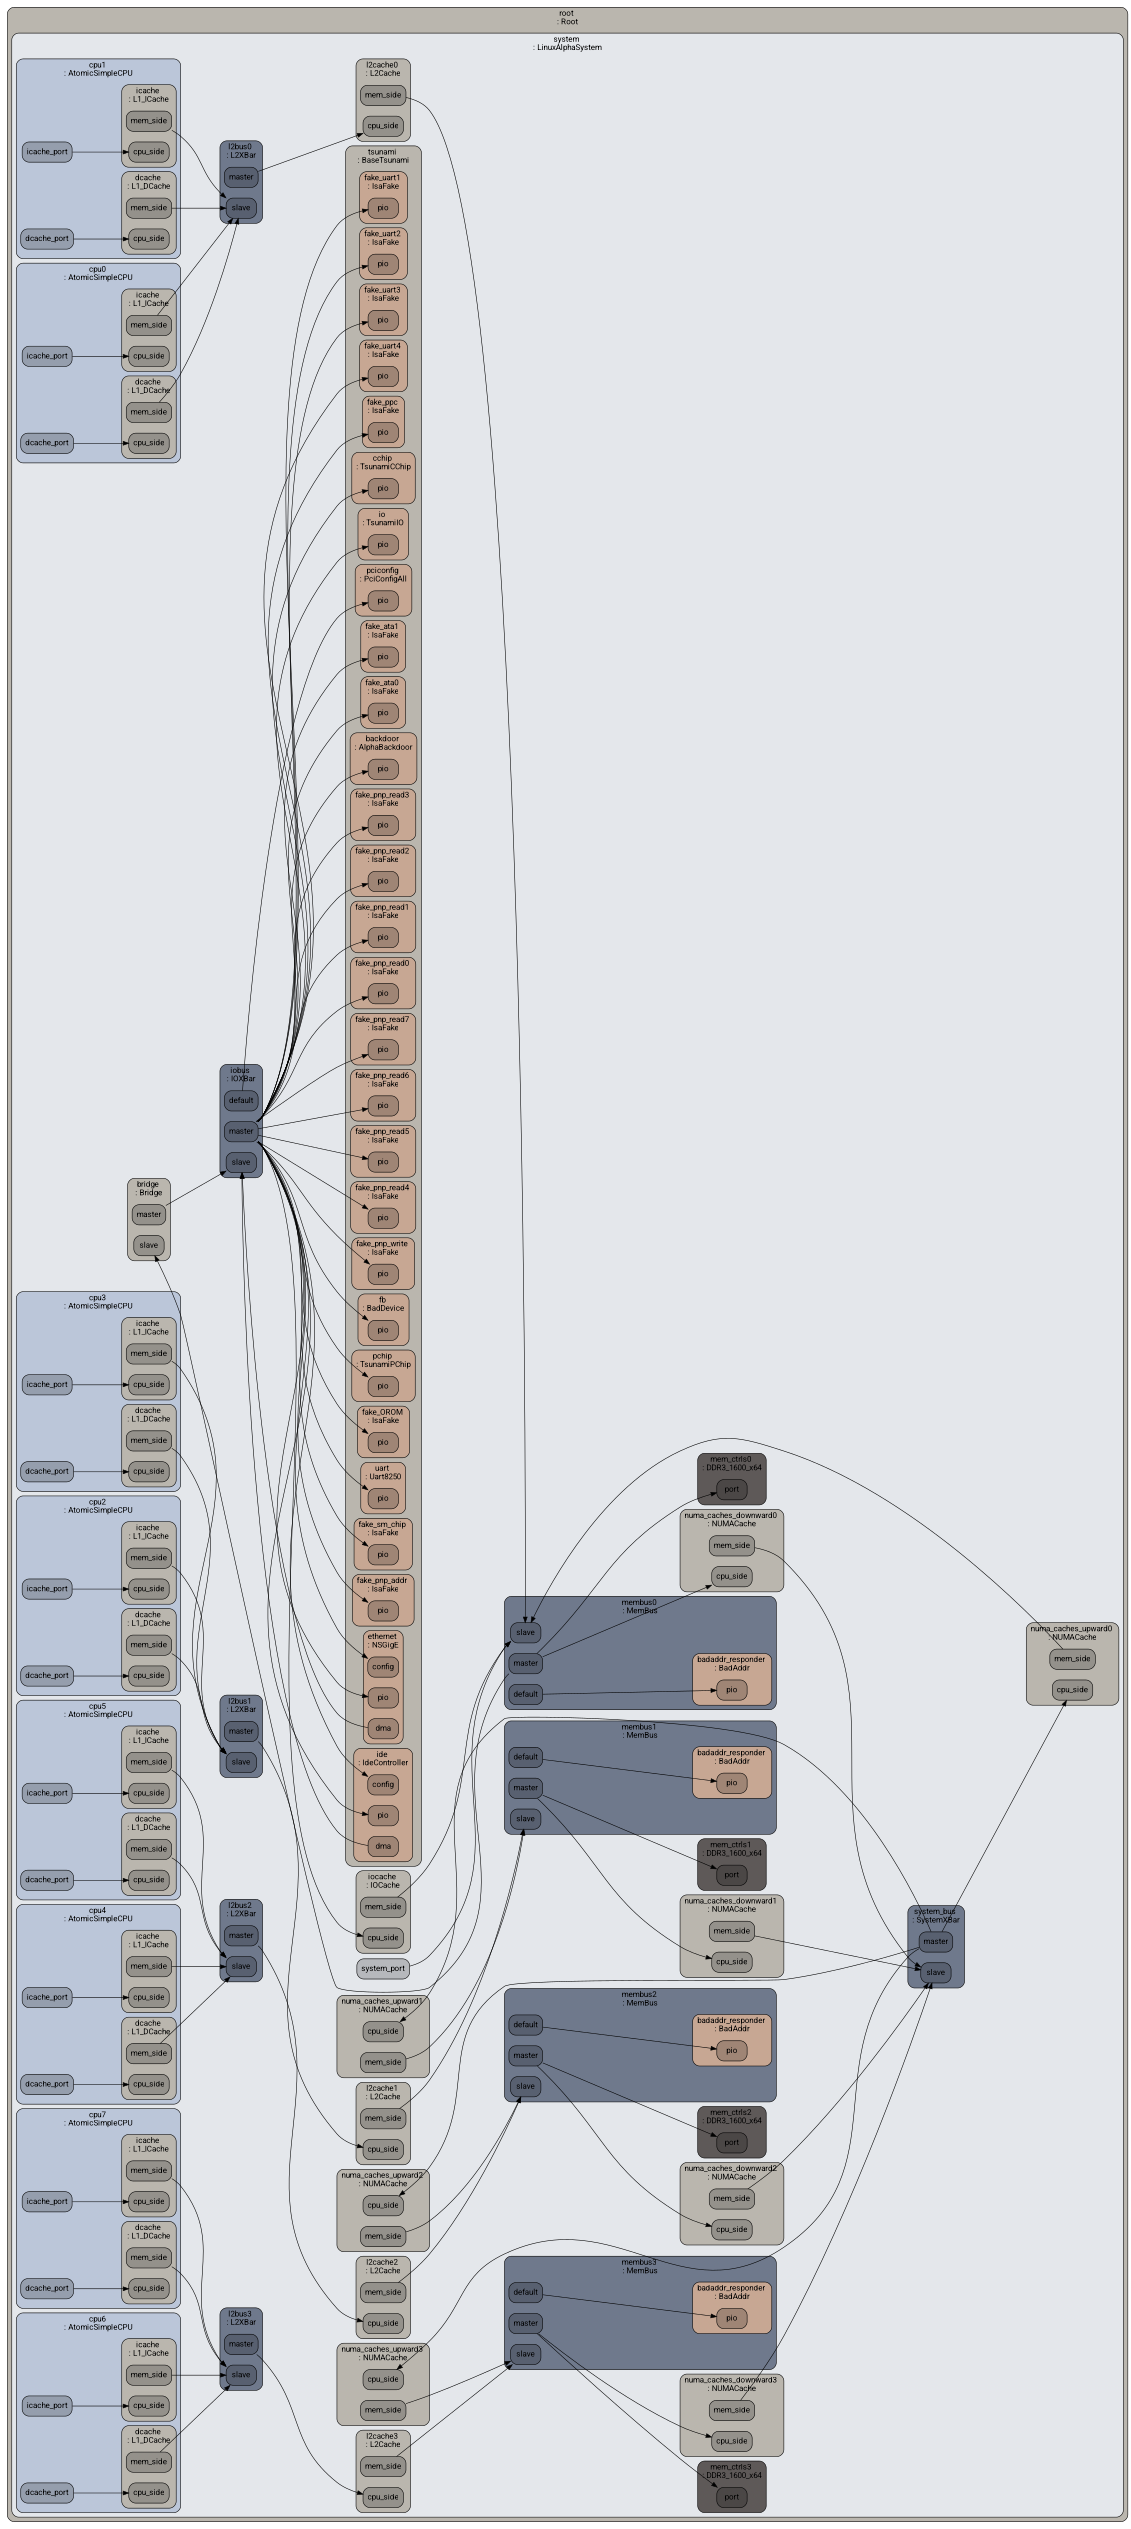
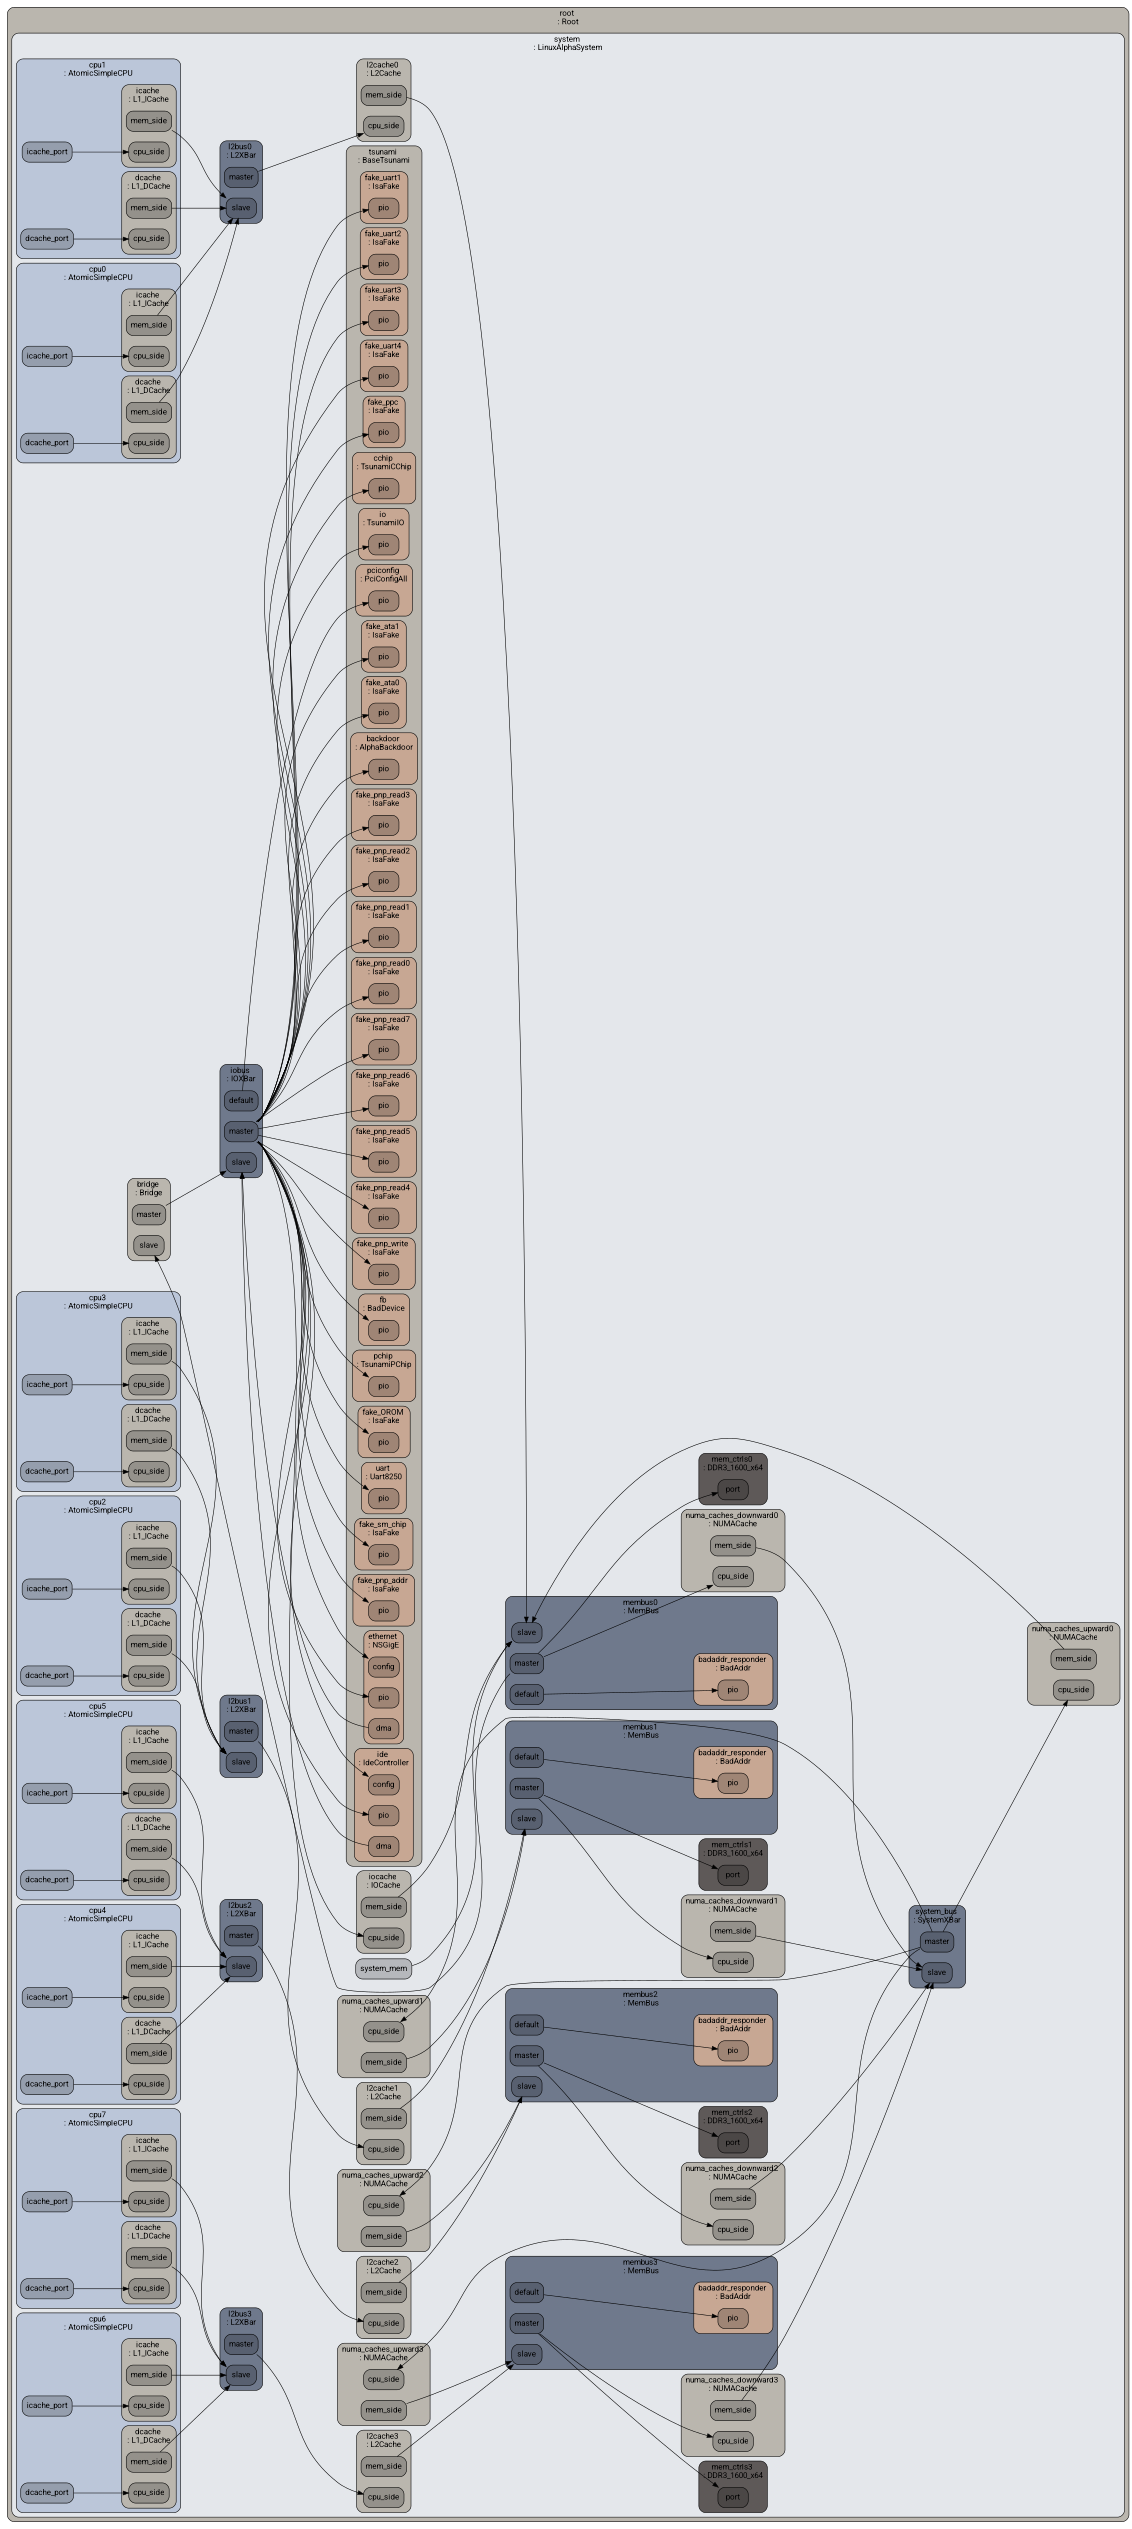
node "system_port": label "system_port" -> "system_mem"
